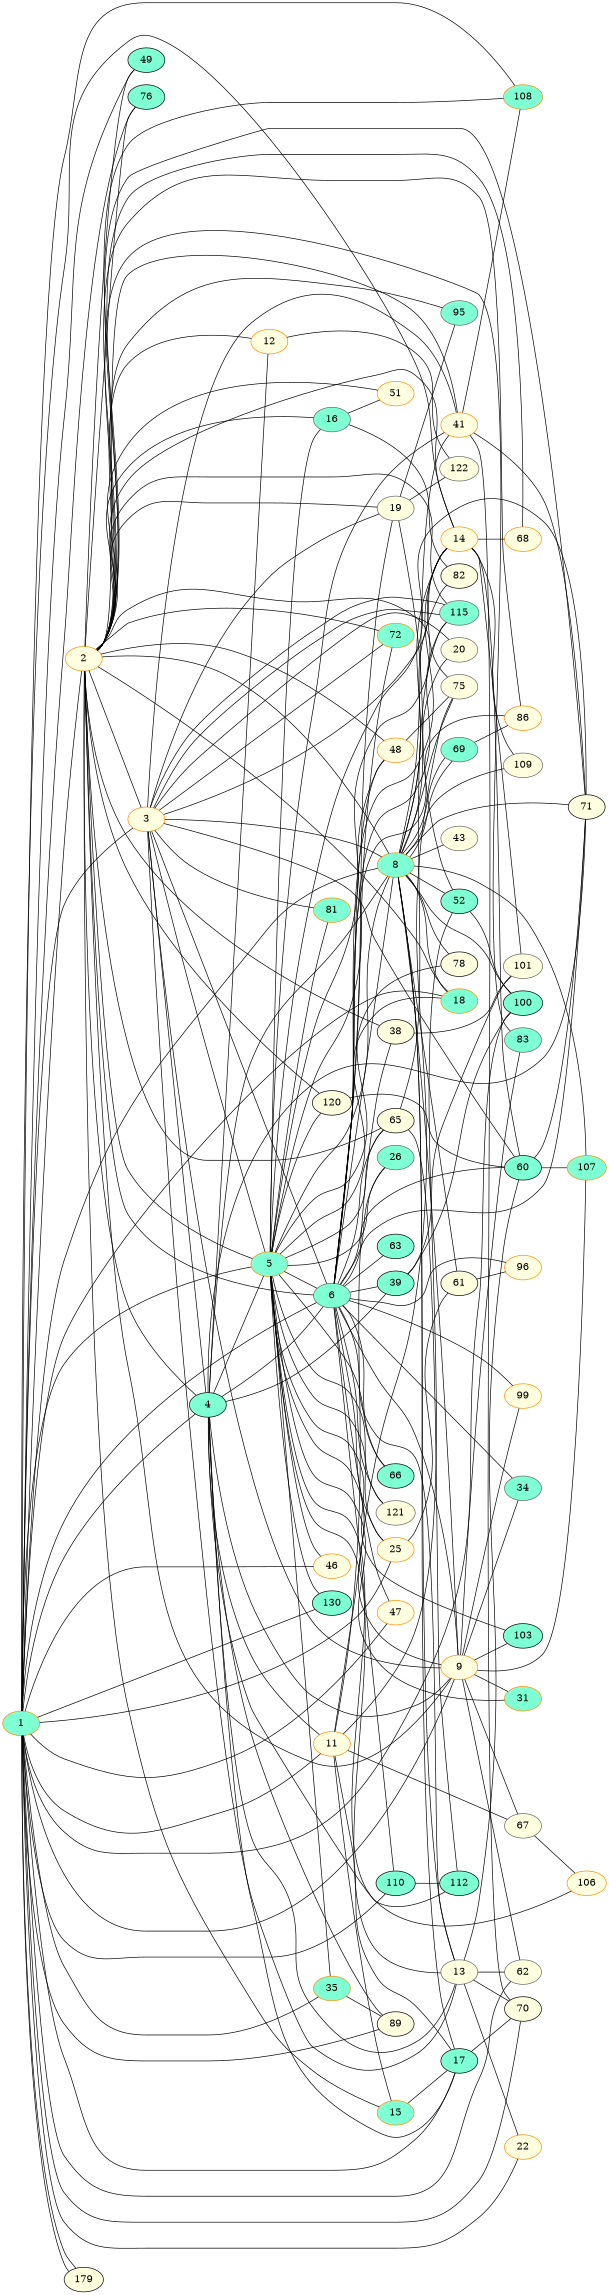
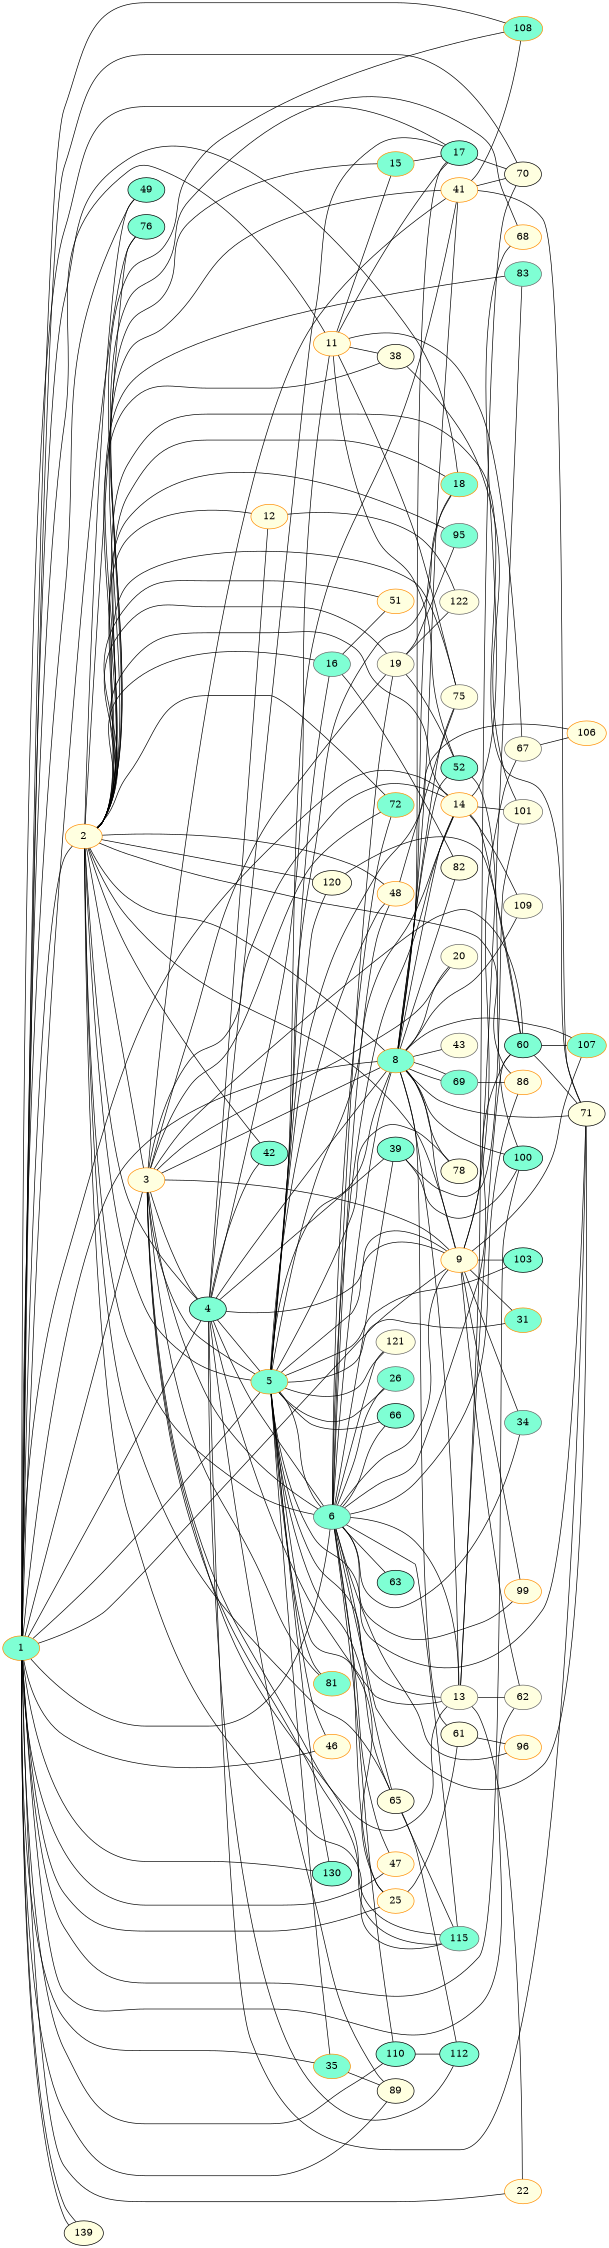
node "42": added
node "179": label "179" -> "139"
